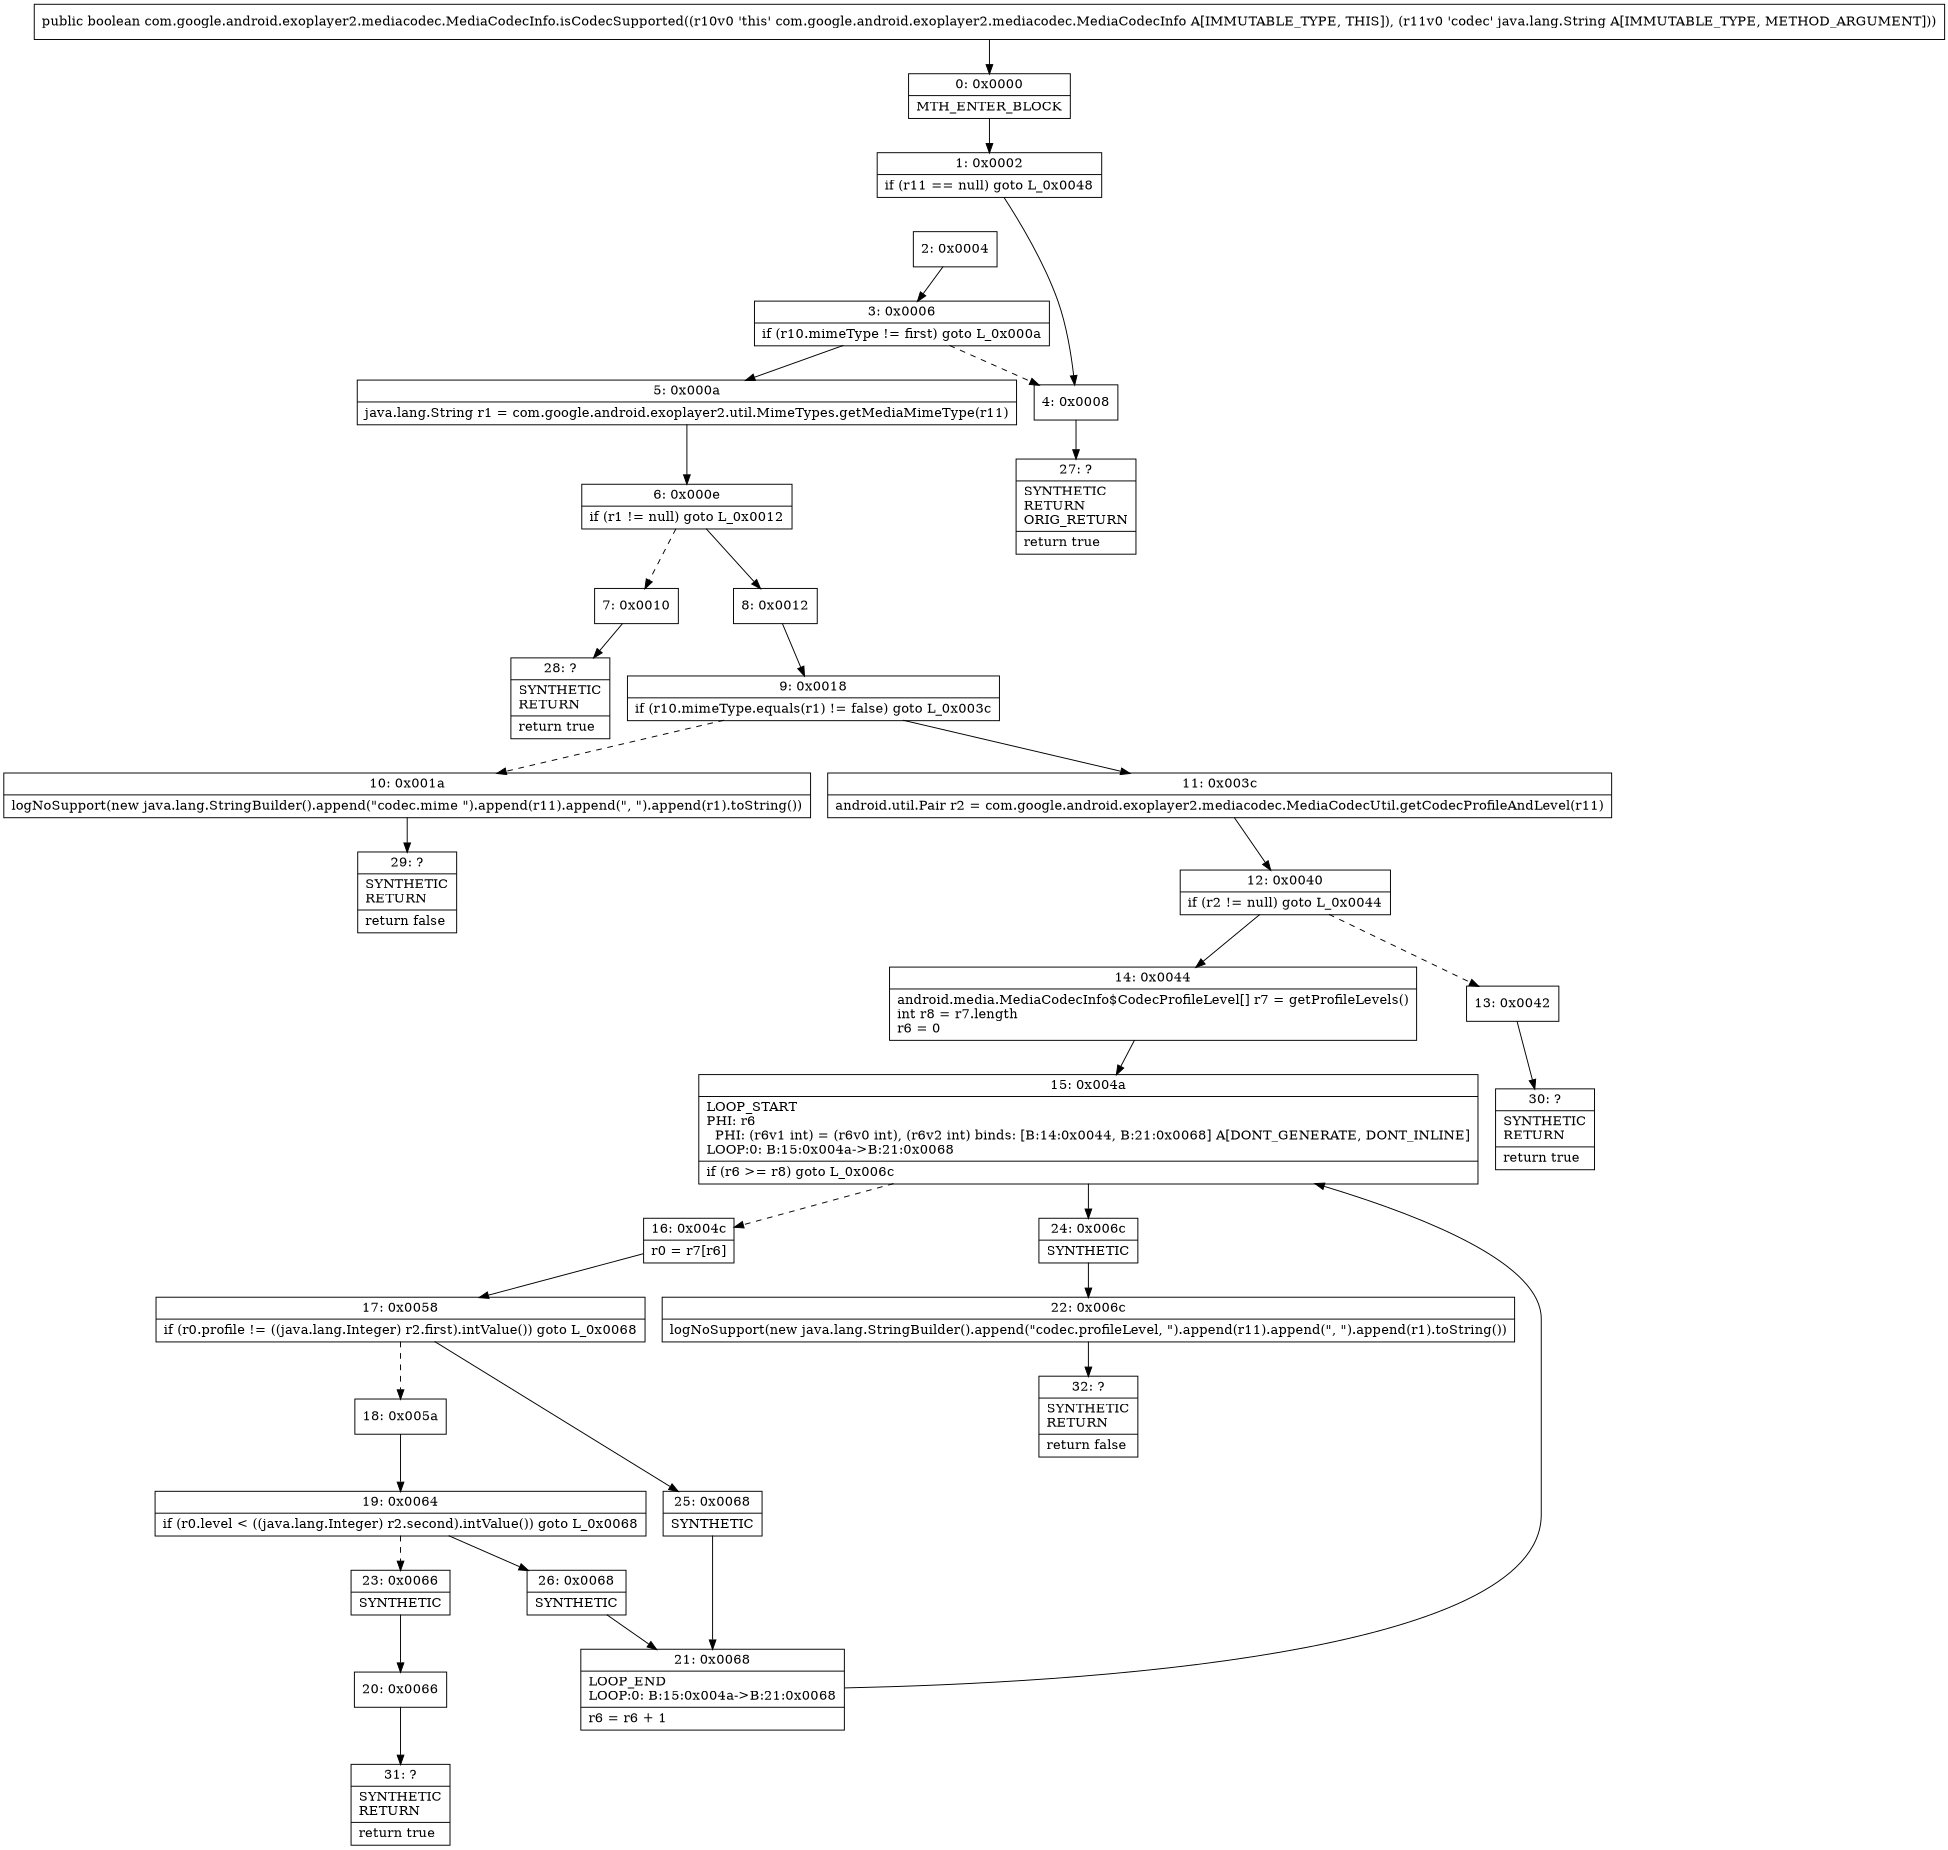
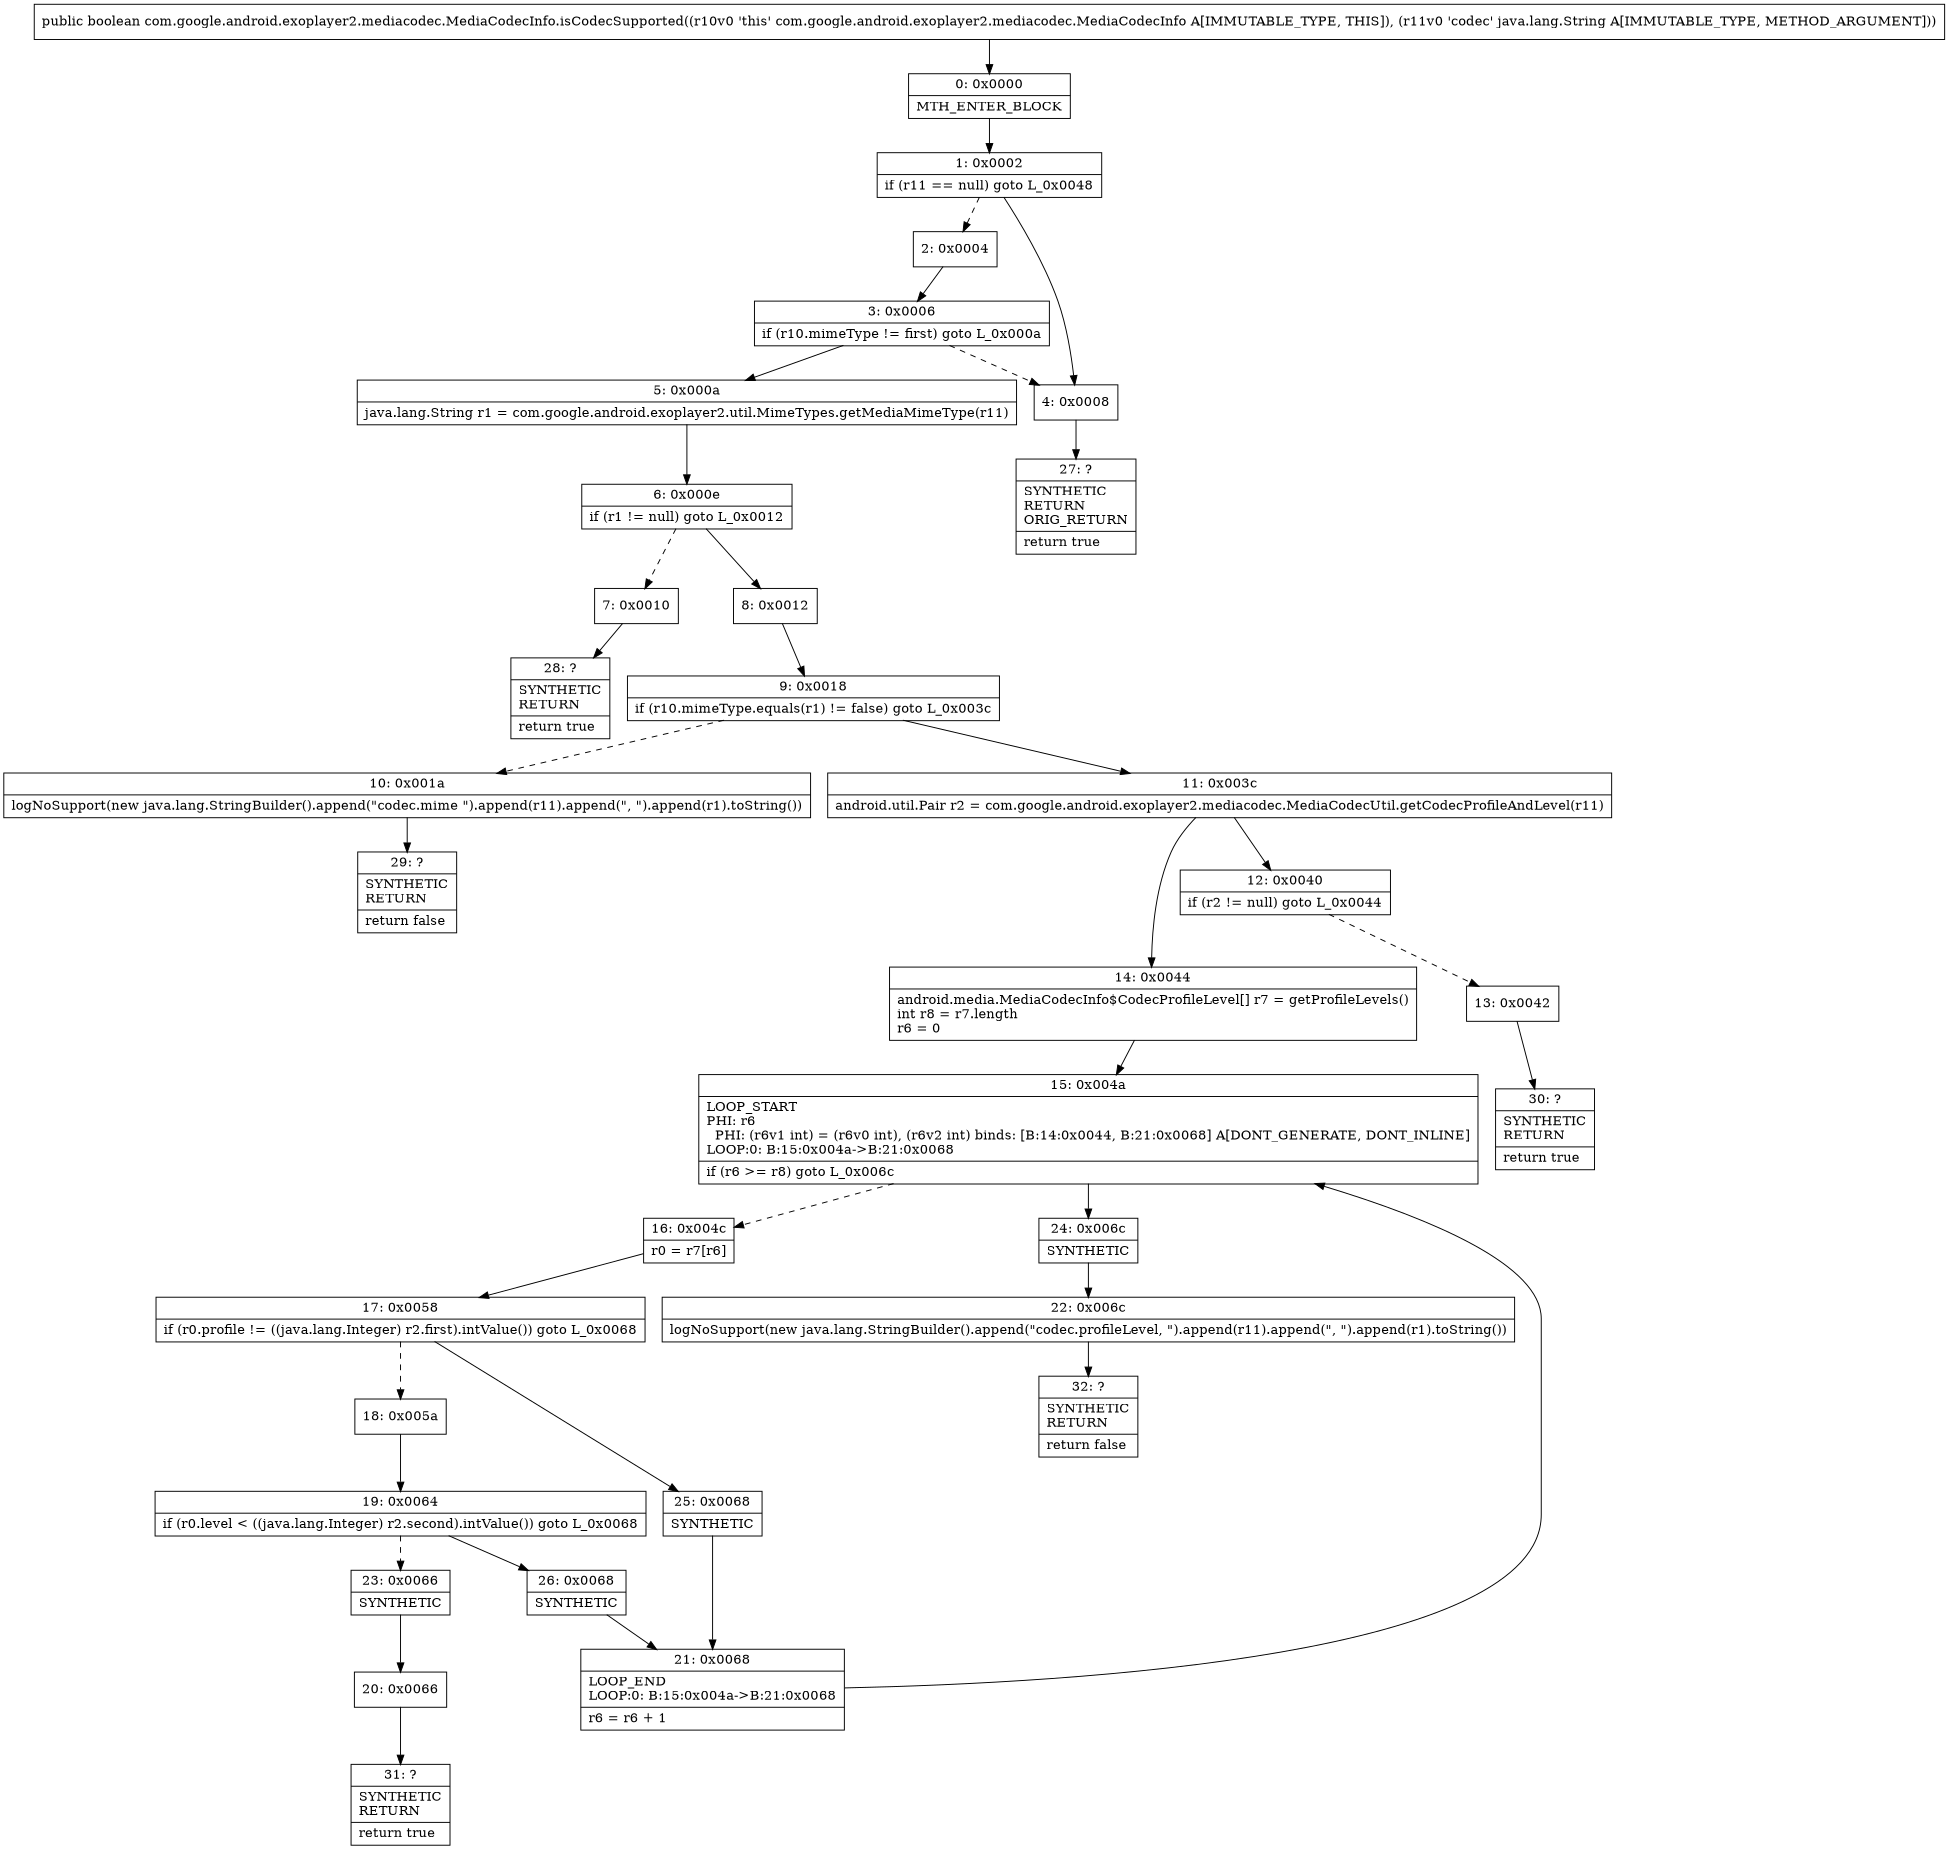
edge "1: 0x0002" -> "2: 0x0004": added
edge "12: 0x0040" -> "14: 0x0044": now "11: 0x003c" -> "14: 0x0044"
